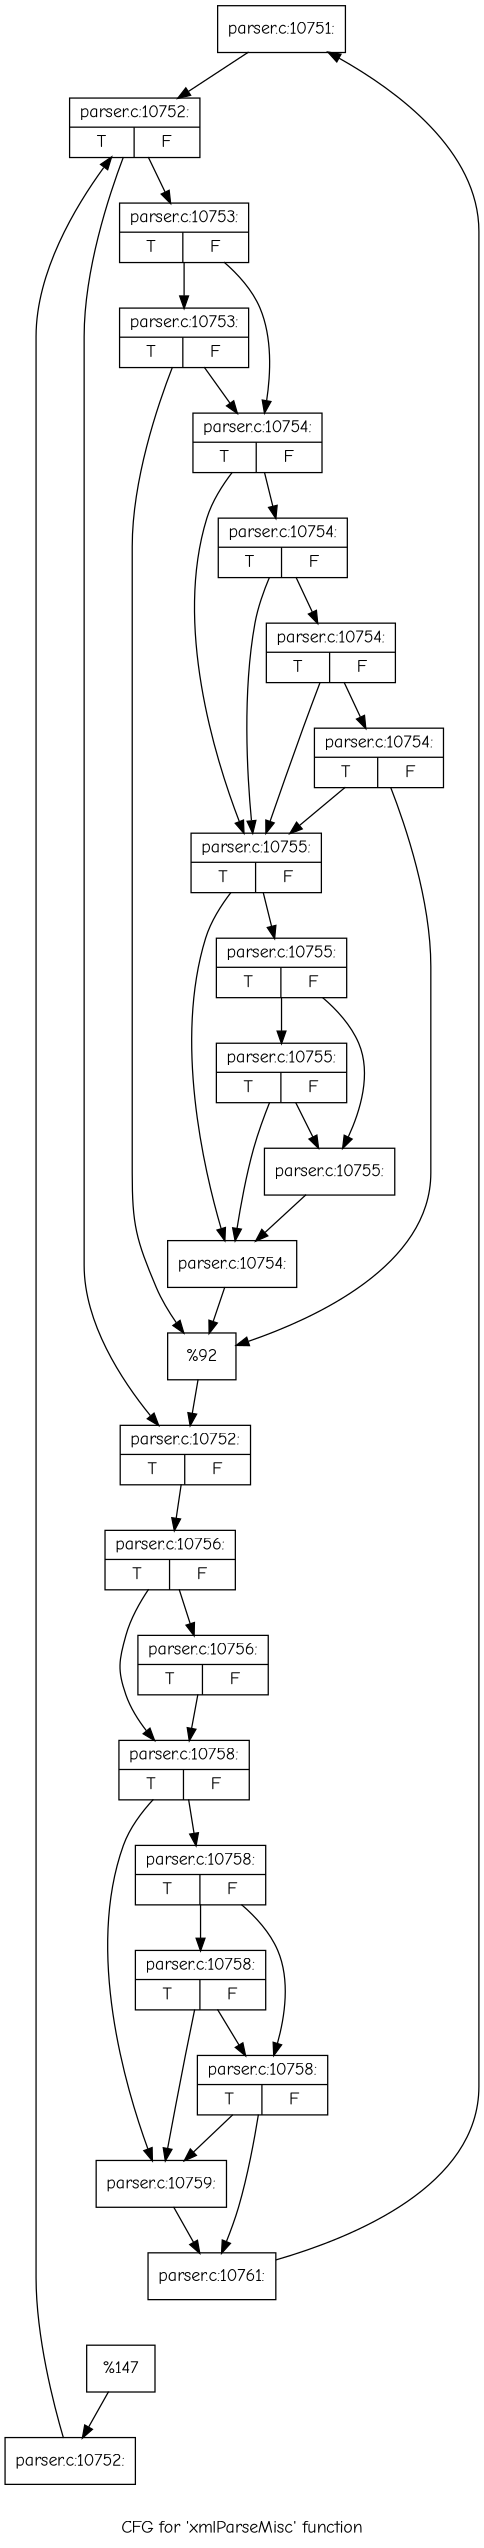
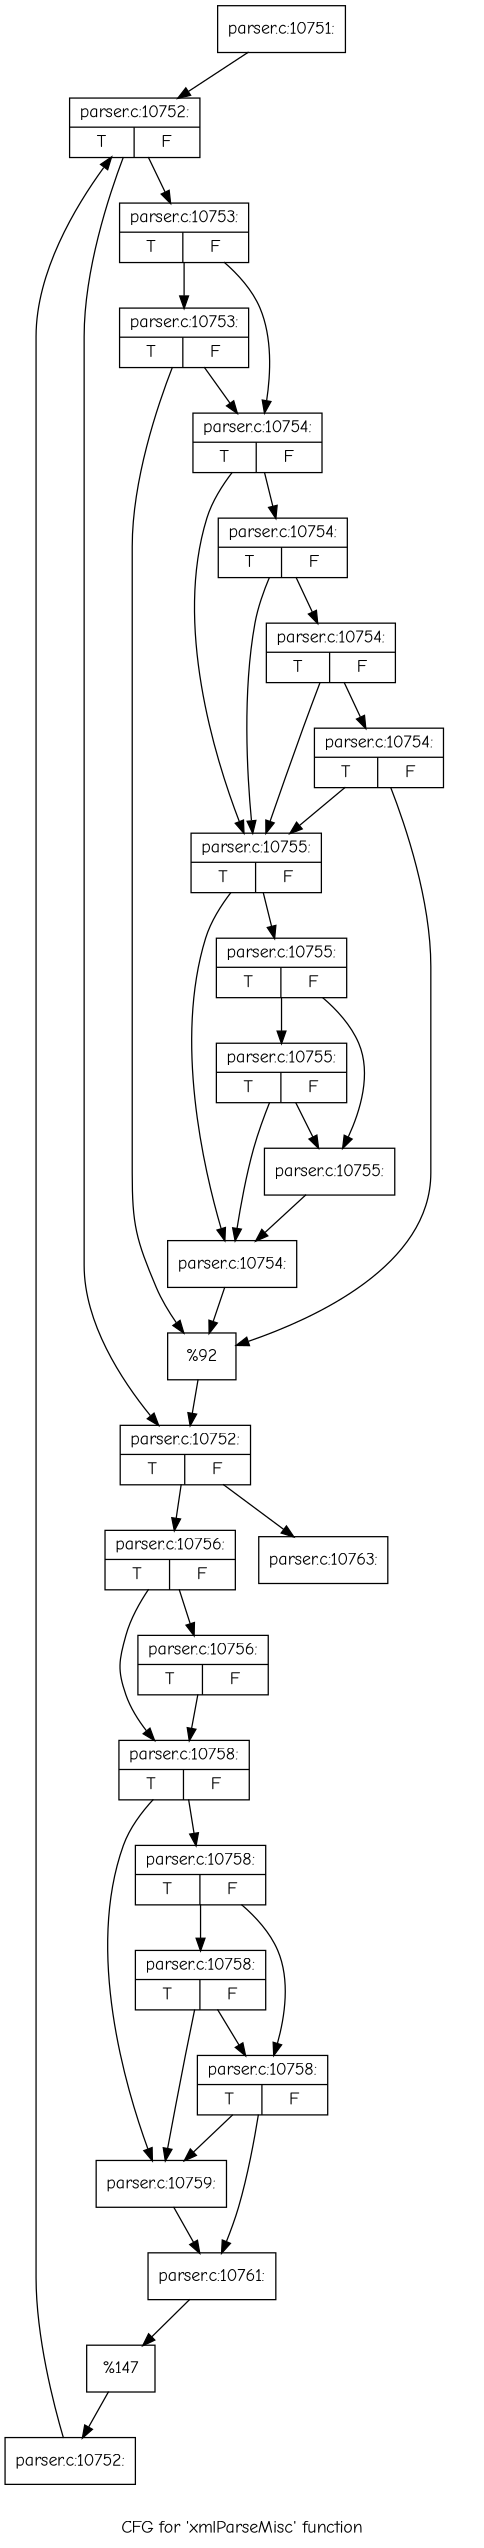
edge "parser.c:10761:" -> "parser.c:10751:": now "parser.c:10761:" -> "%147"
node "parser.c:10763:": added
